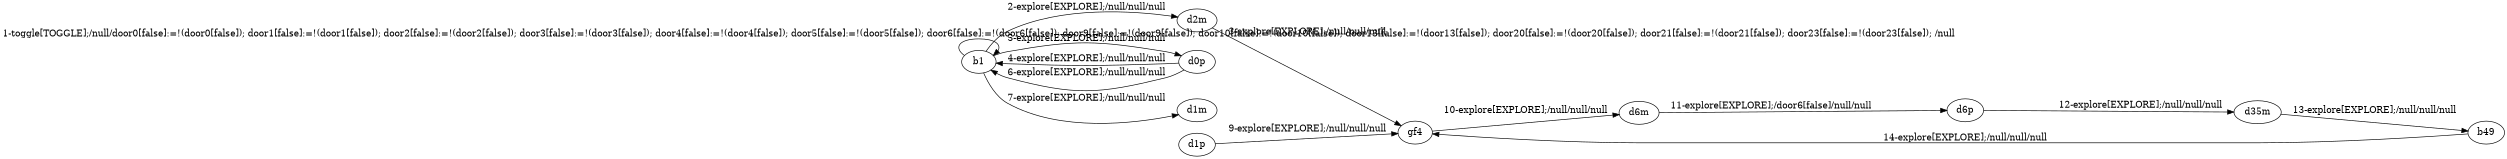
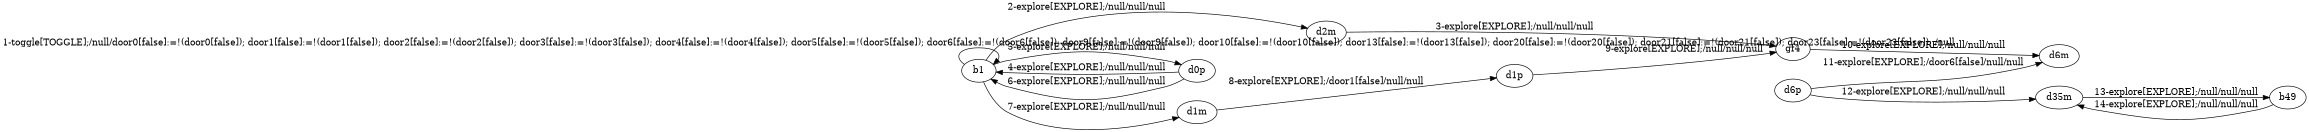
edge "d1m" -> "d1p": added, label "8-explore[EXPLORE];/door1[false]/null/null"
edge "d6m" -> "d6p": reversed
edge "b49" -> "gf4": now "b49" -> "d35m"
